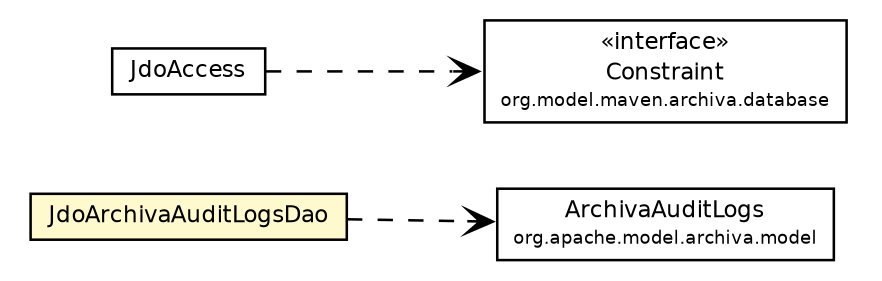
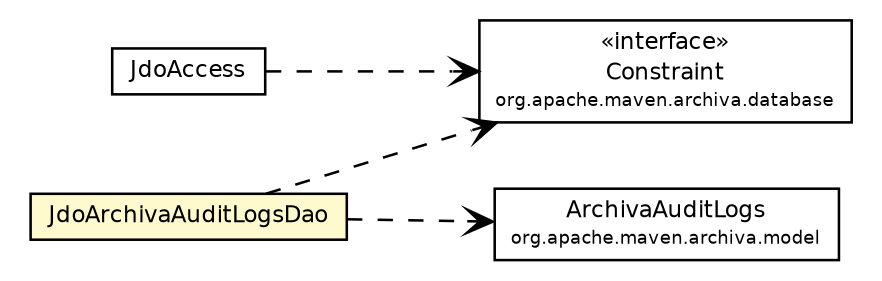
node "Constraint": text "org.model.maven.archiva.database" -> "org.apache.maven.archiva.database"
edge "JdoArchivaAuditLogsDao" -> "Constraint": added
node "ArchivaAuditLogs": text "org.apache.model.archiva.model" -> "org.apache.maven.archiva.model"
